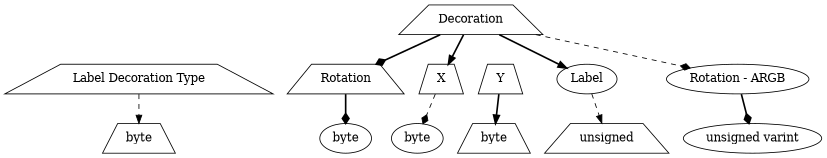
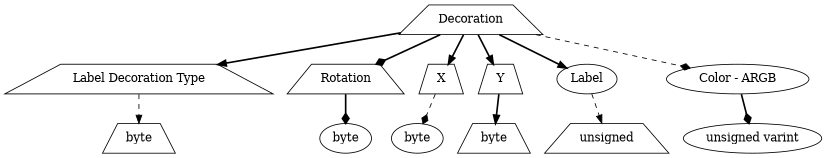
edge "Decoration" -> "Y": added
edge "Decoration" -> "Label Decoration Type": added
node "Rotation - ARGB": label "Rotation - ARGB" -> "Color - ARGB"
